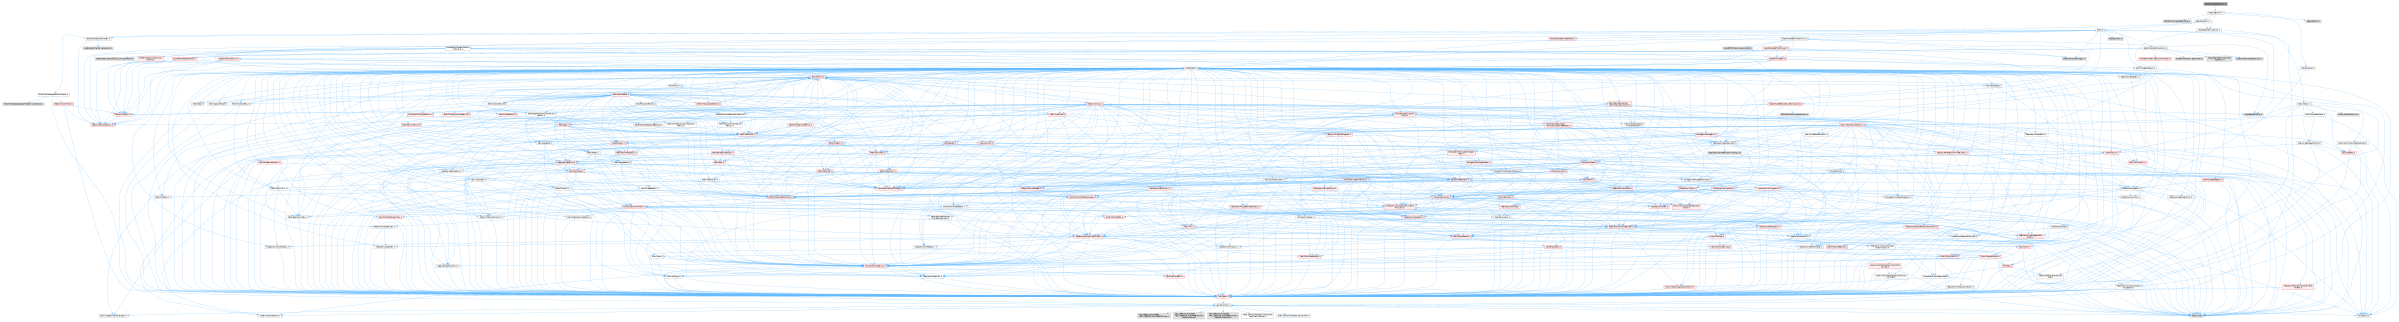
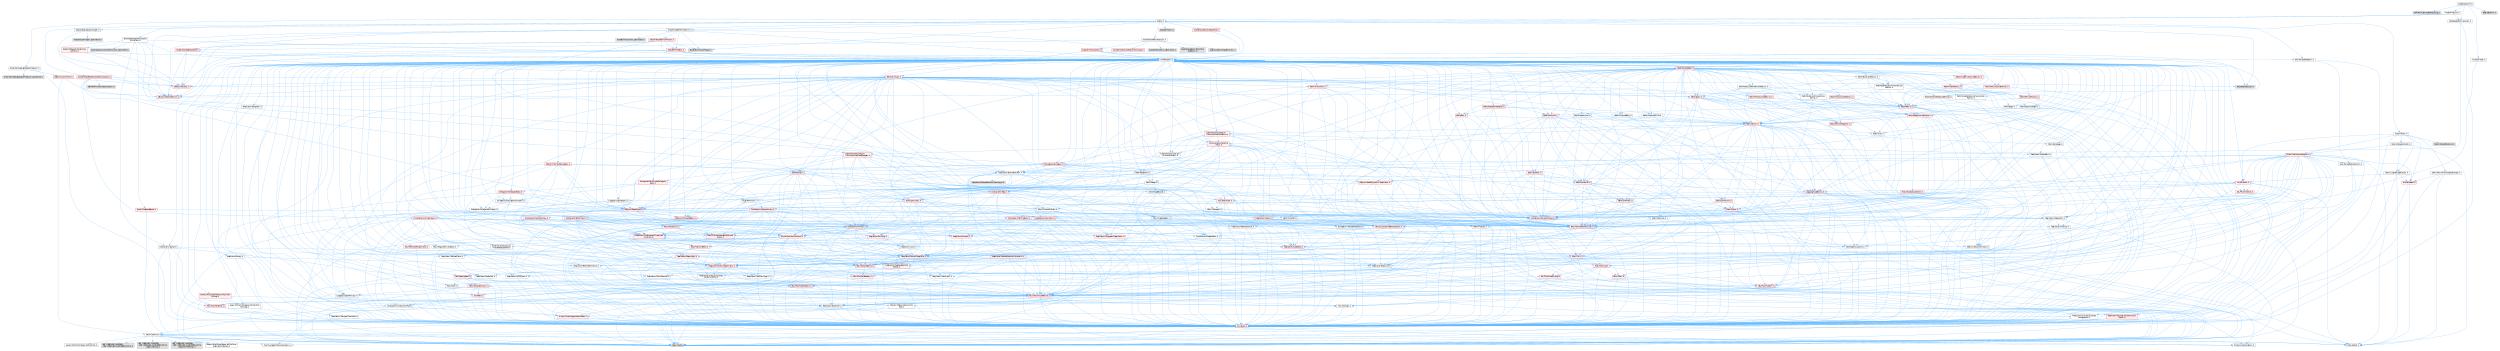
node "EpicRtcAudioCapturer.h": removed
edge "Math/Axis.h" -> "Math/UnrealMath.h": reversed
node "Math/IsPointer.h": label "Math/IsPointer.h" -> "Math/Matrix.h"
node "Math/Rotator.h": label "Math/Rotator.h" -> "VectorRegister/Rotator.h"
